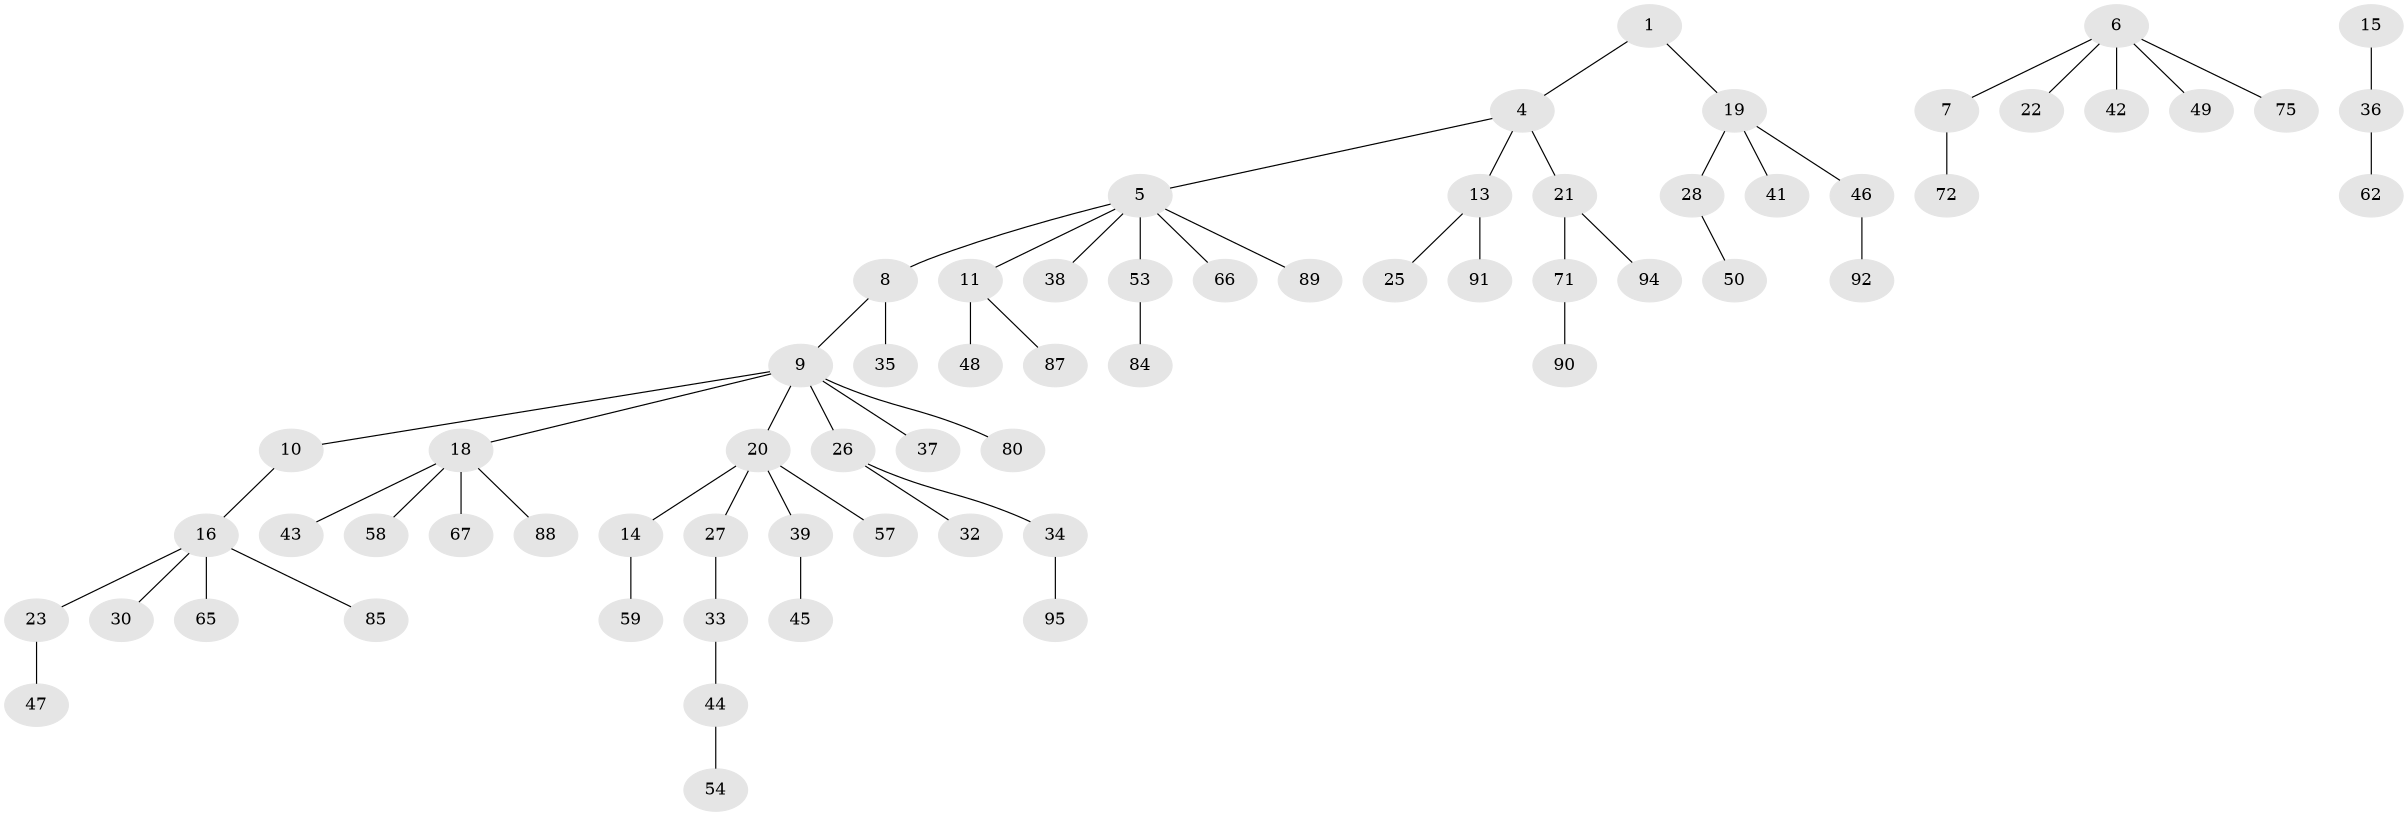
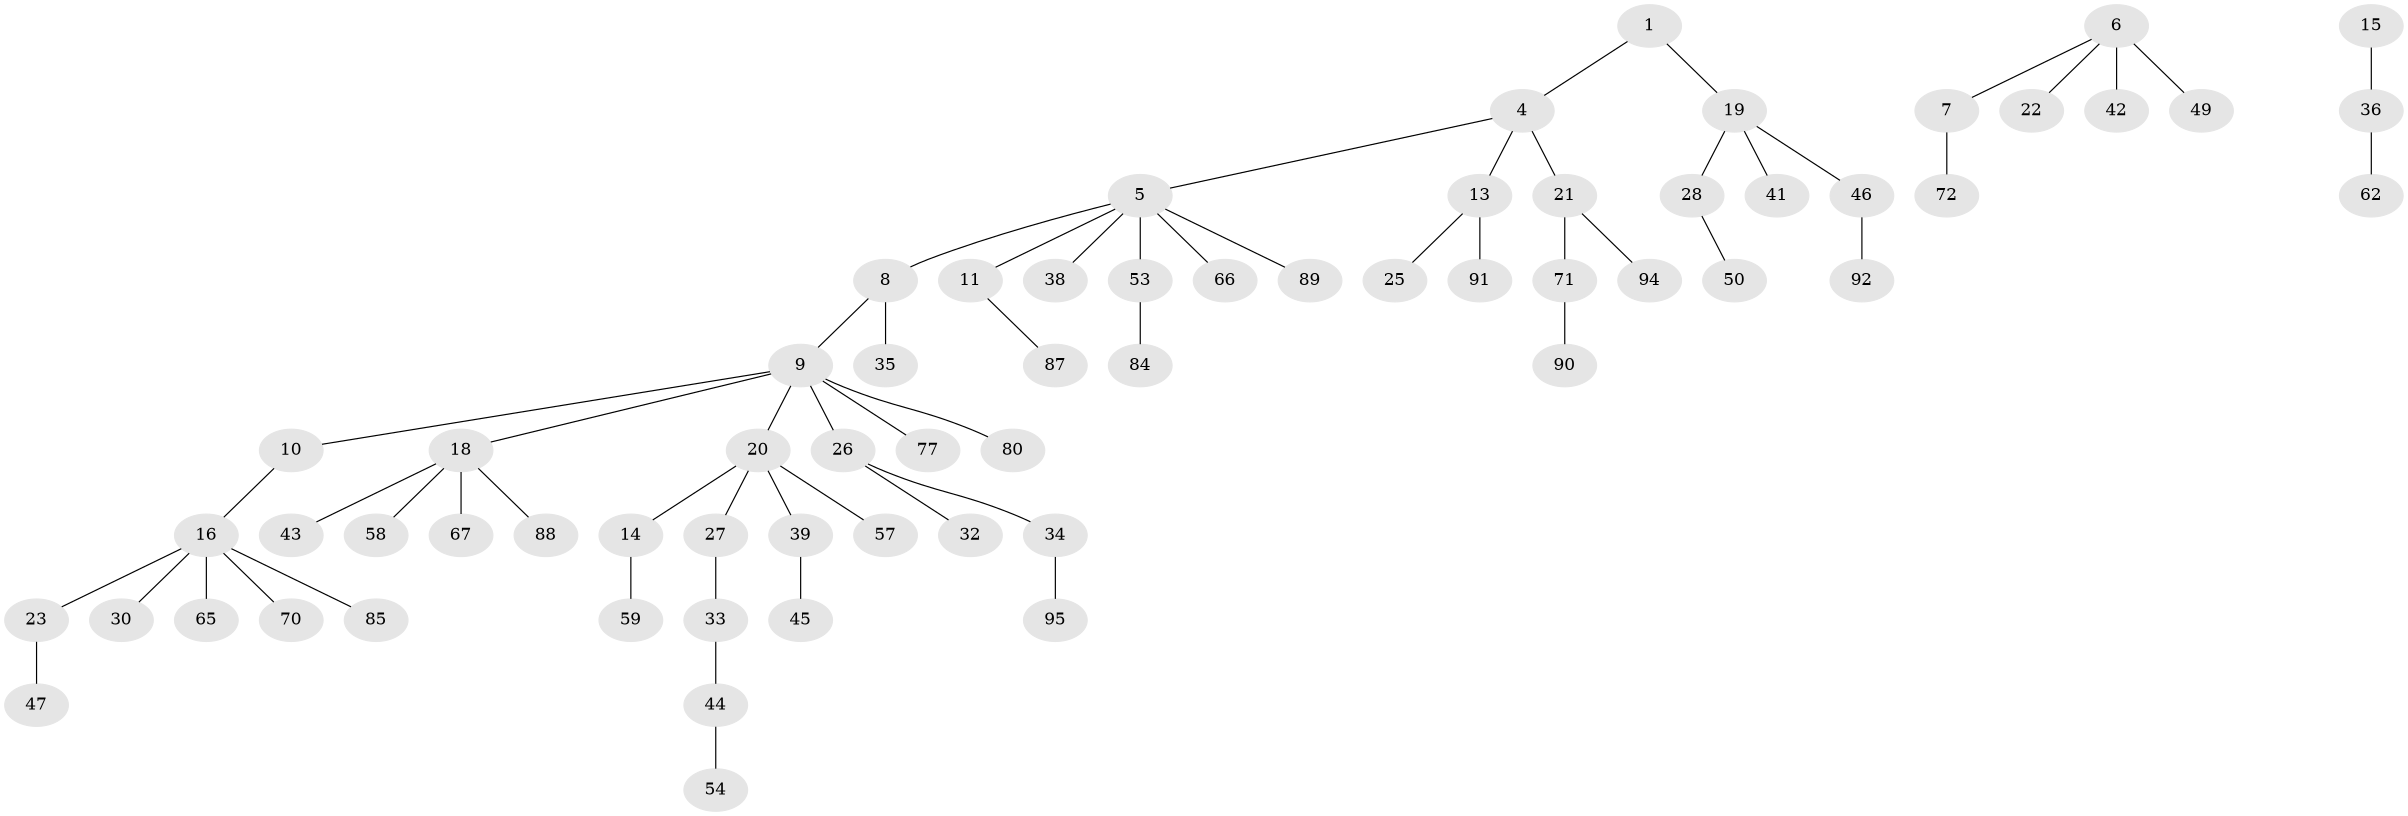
node "75": removed
node "48": removed
node "37": label "37" -> "77"
node "70": added
